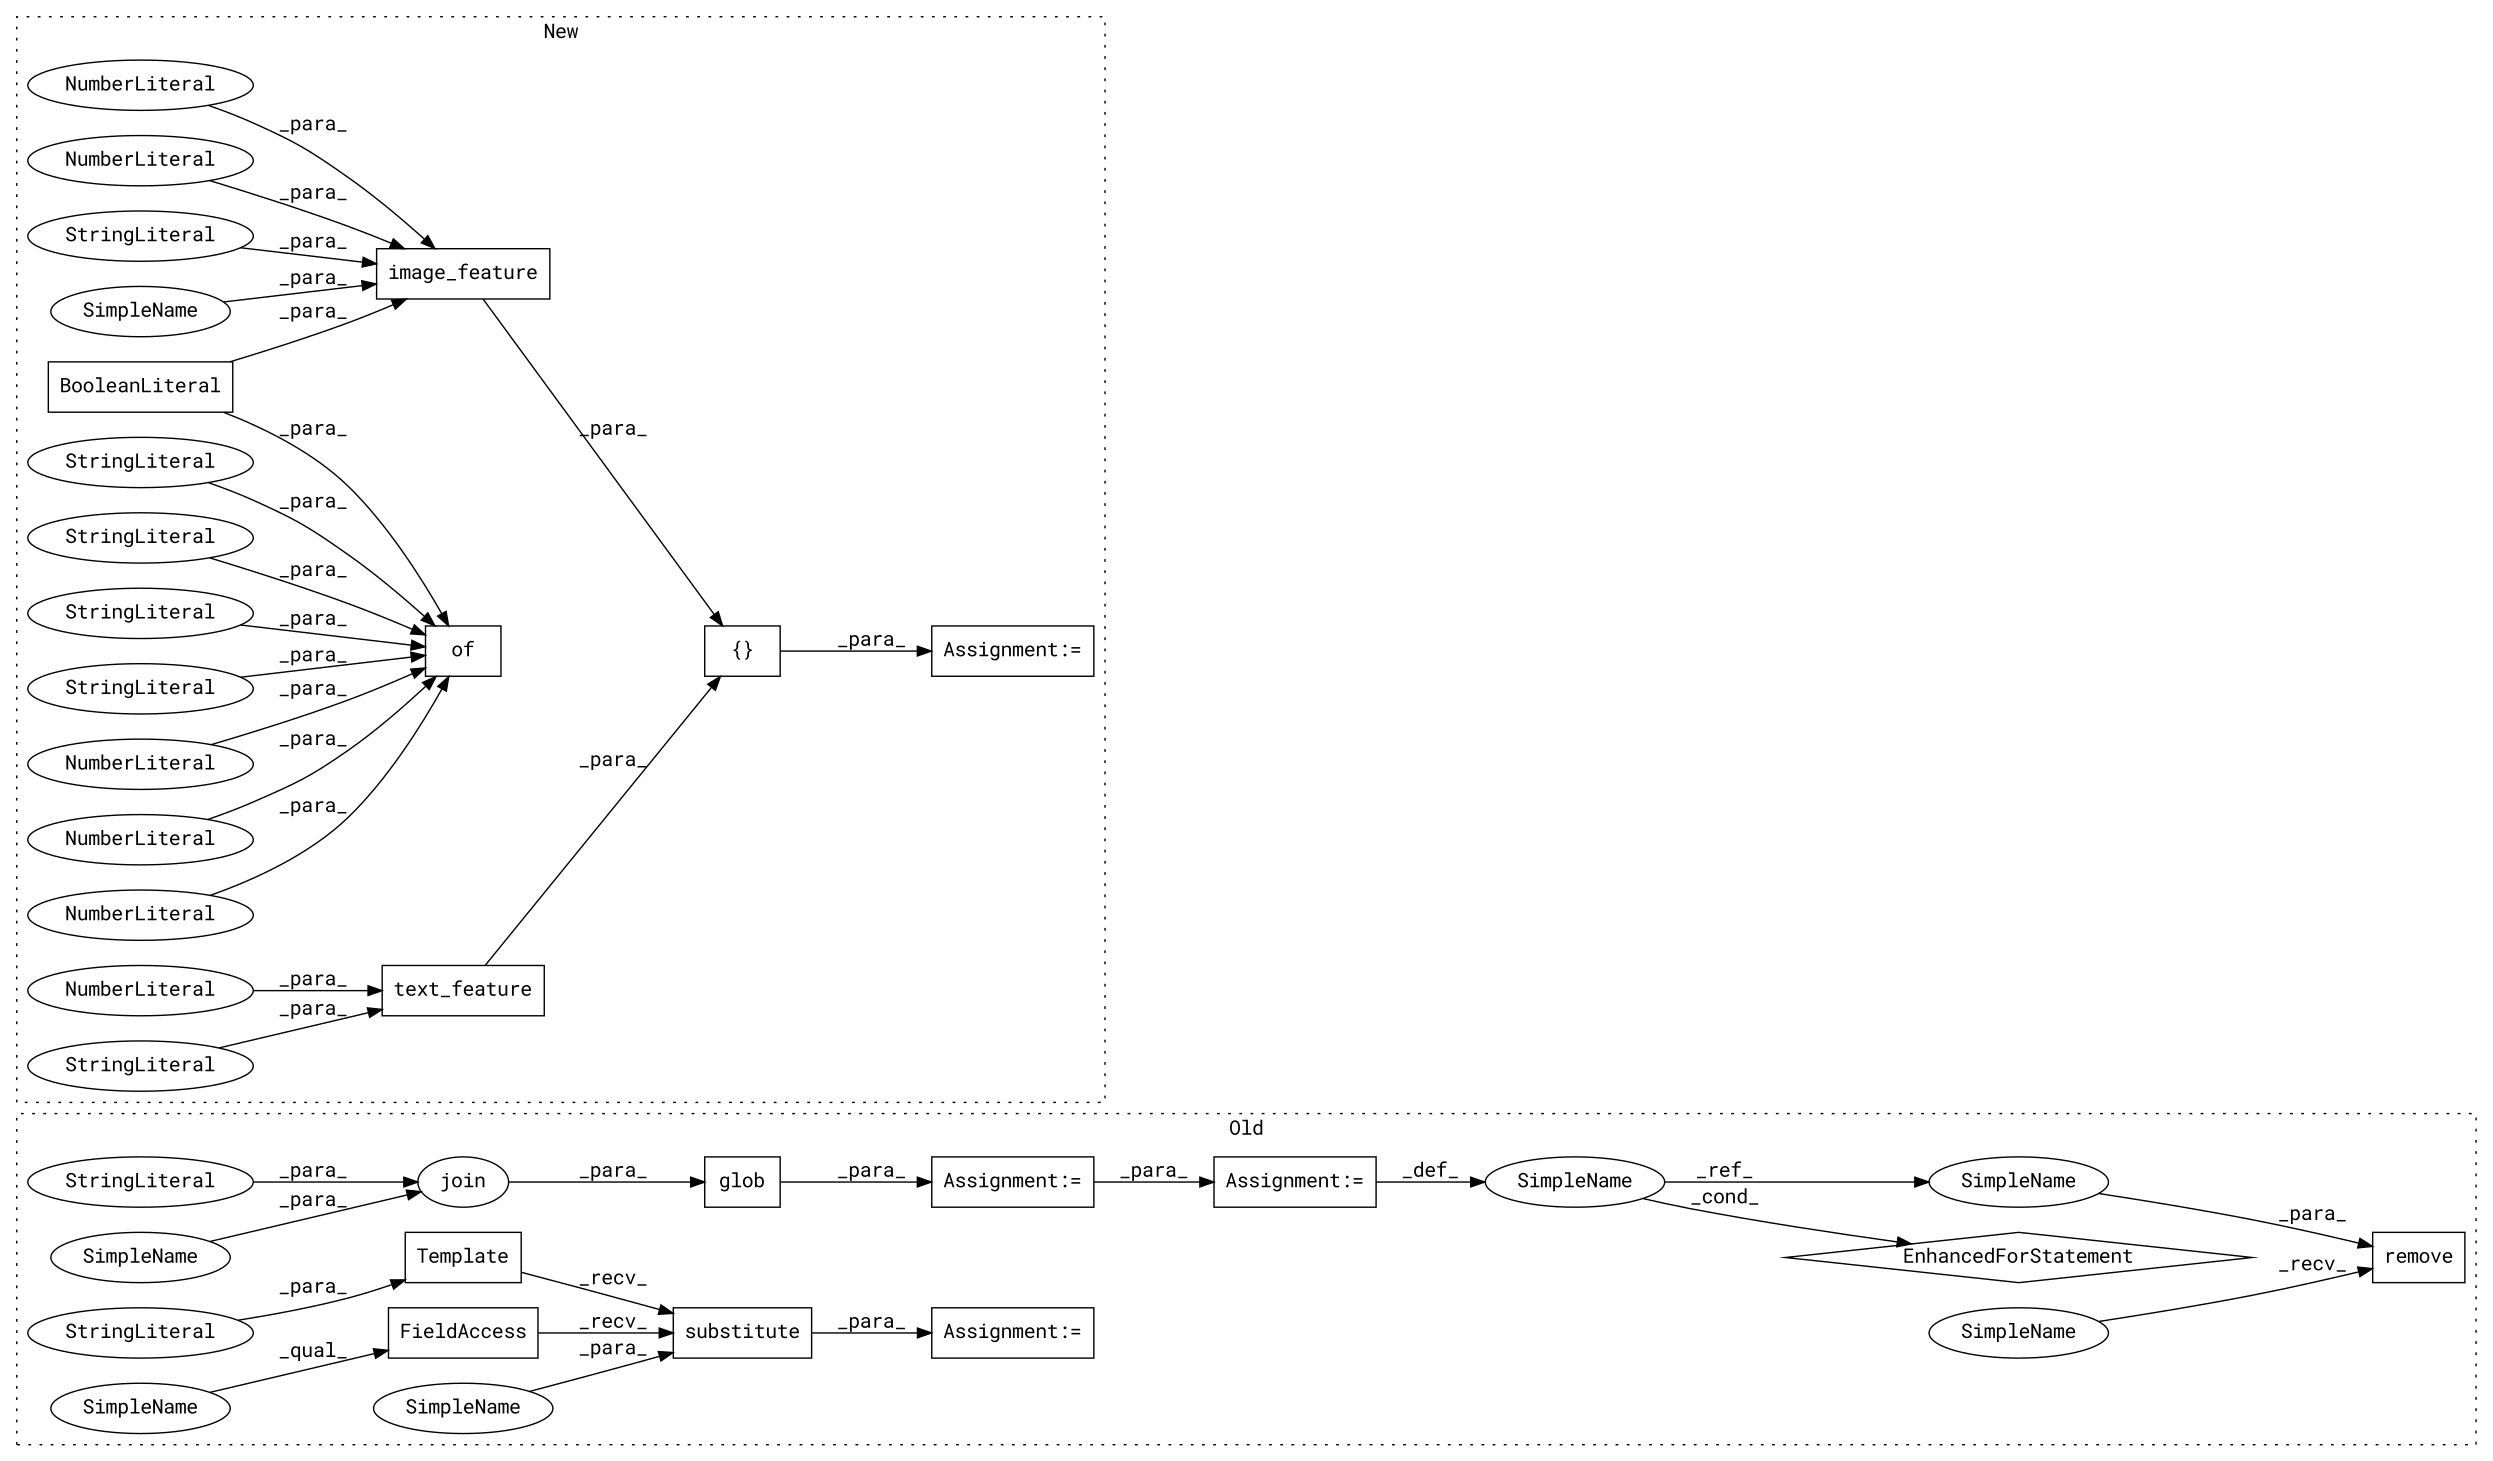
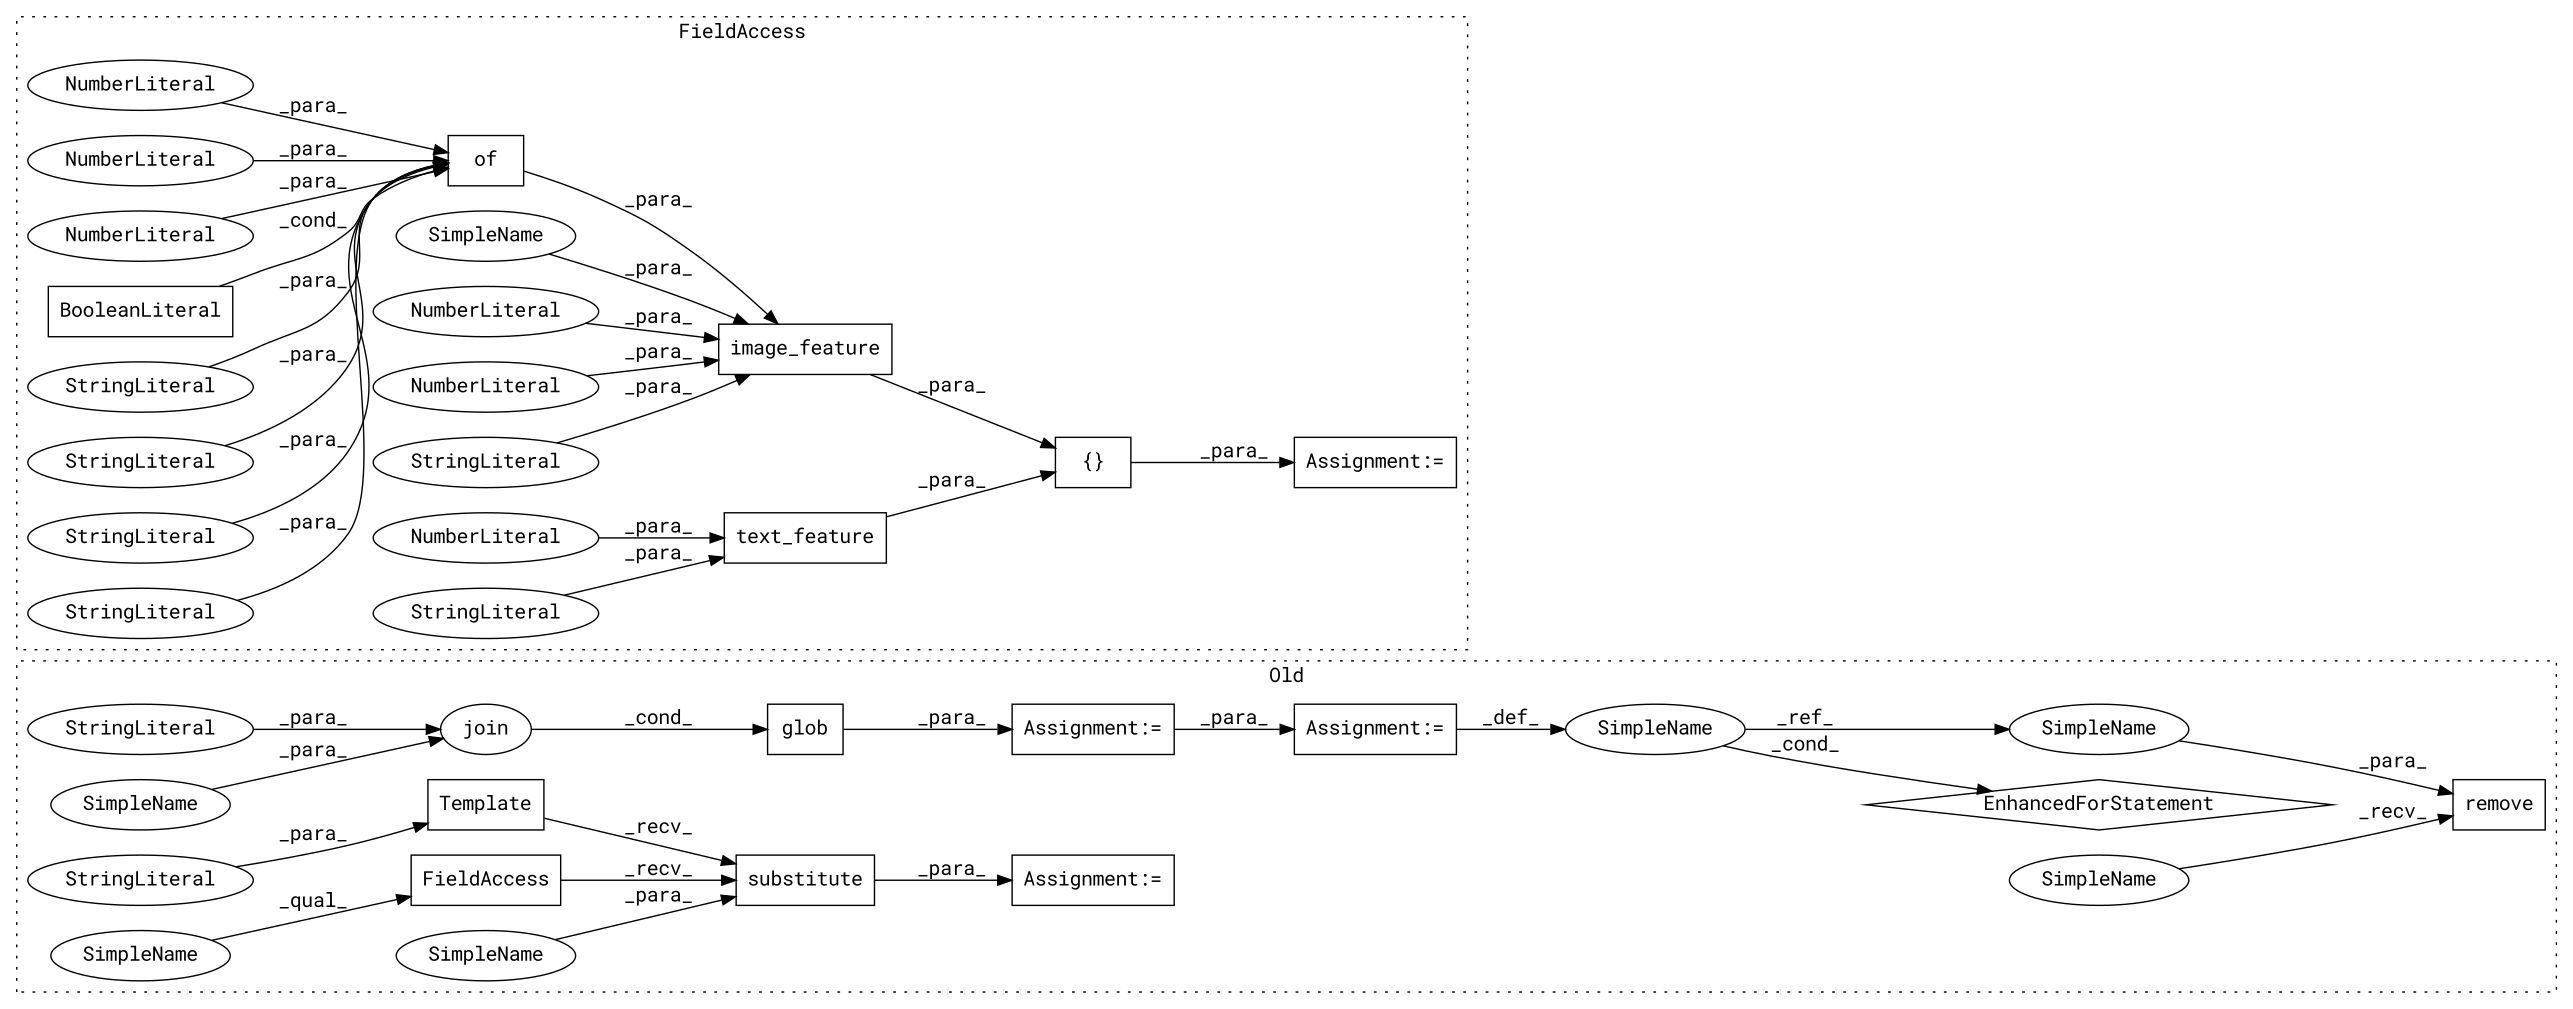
cluster "New": label "New" -> "FieldAccess"
edge "BooleanLiteral" -> "image_feature": now "of" -> "image_feature"
edge "BooleanLiteral" -> "of": label "_para_" -> "_cond_"
edge "join" -> "glob": label "_para_" -> "_cond_"
